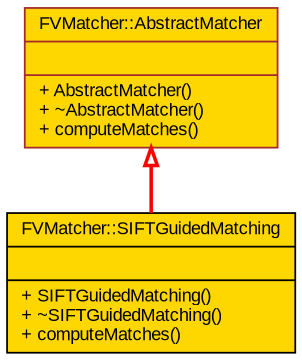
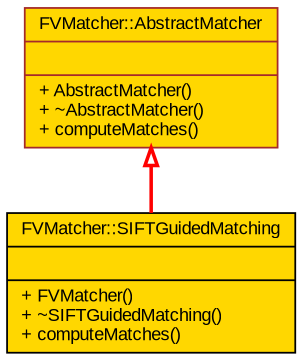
node "FVMatcher::SIFTGuidedMatching": text "+ SIFTGuidedMatching()" -> "+ FVMatcher()"
